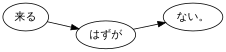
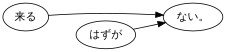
edge "来る" -> "はずが": now "来る" -> "ない。"
